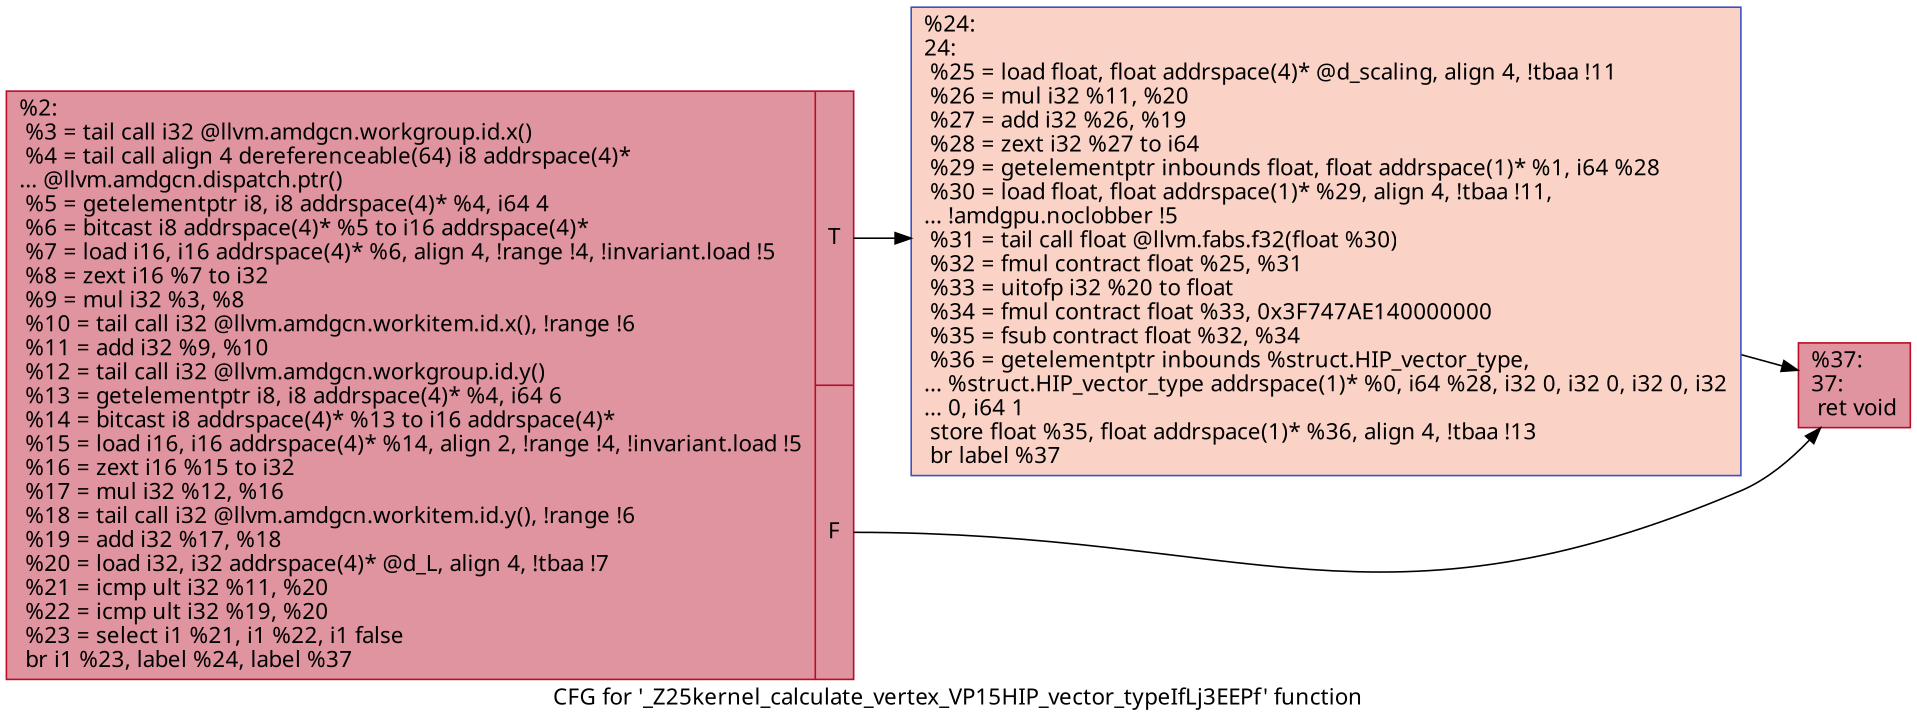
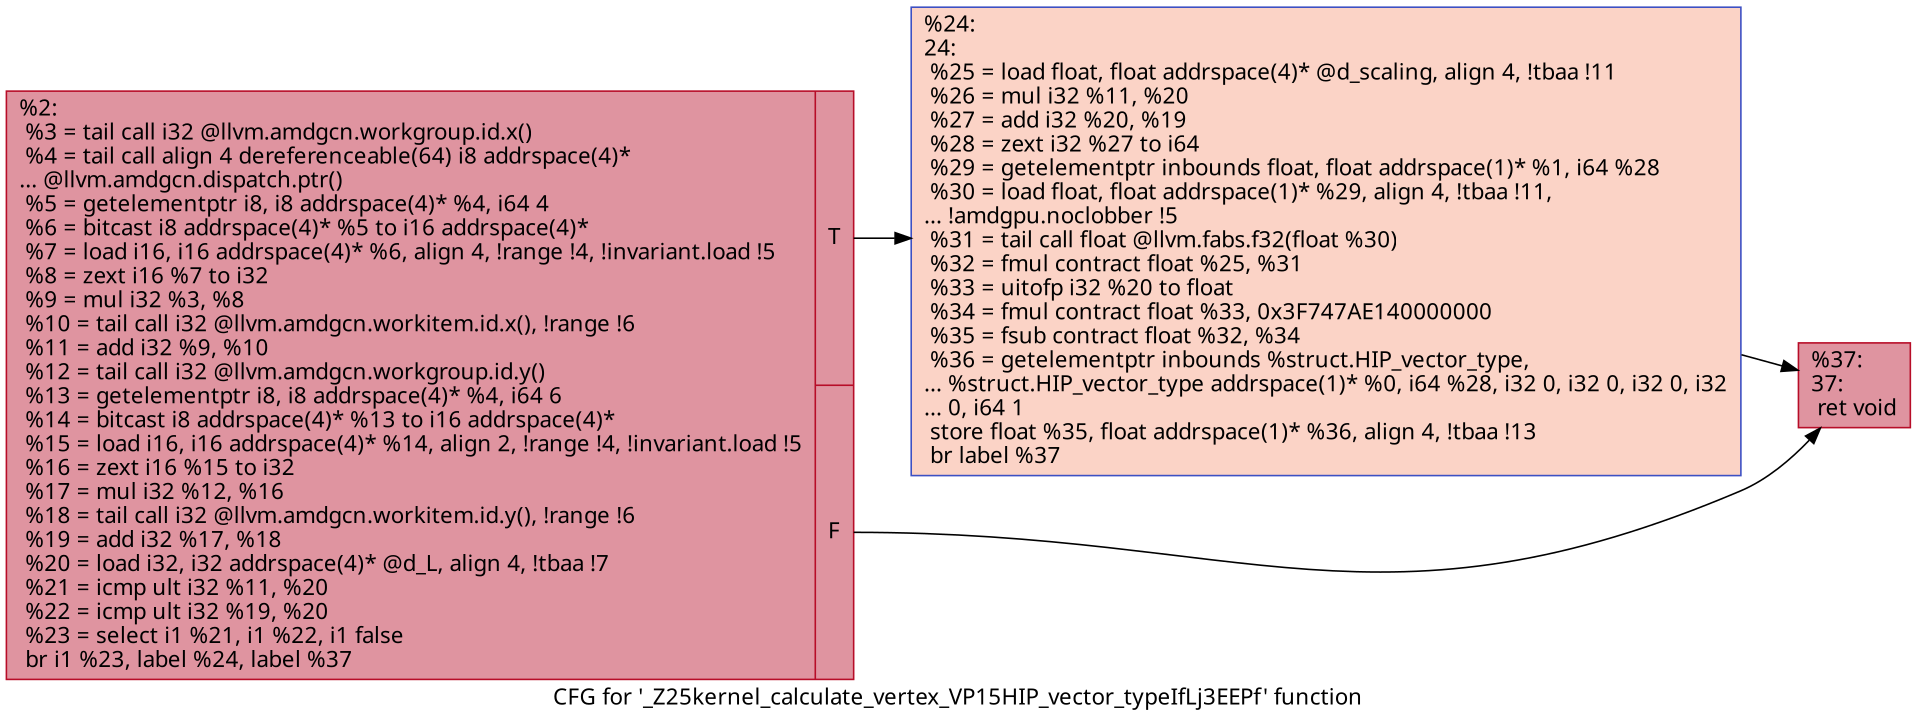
node "%24:": text "%27 = add i32 %26, %19" -> "%27 = add i32 %20, %19"
